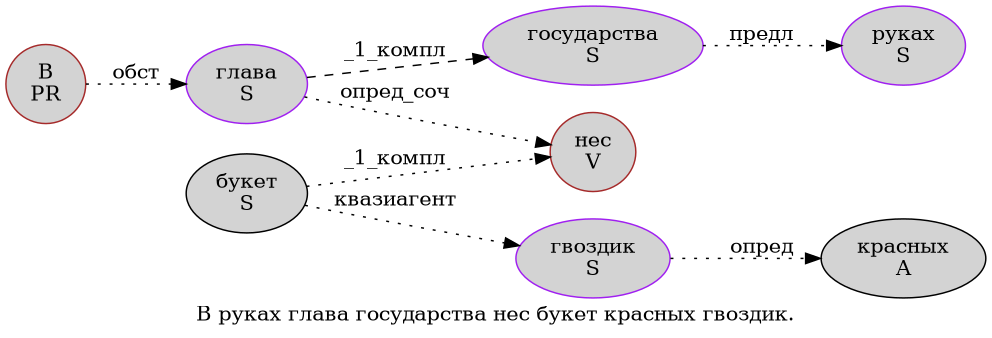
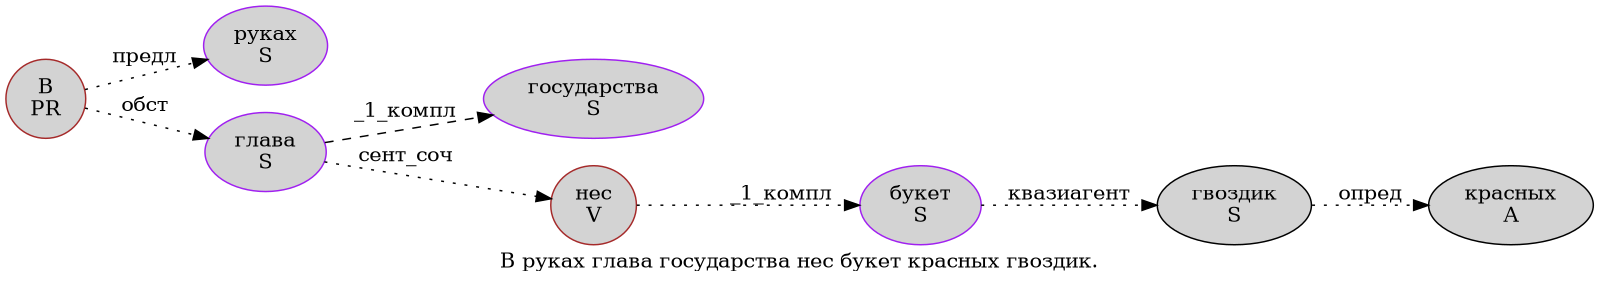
edge "государства S" -> "руках S": now "В PR" -> "руках S"
edge "глава S" -> "нес V": label "опред_соч" -> "сент_соч"
edge "букет S" -> "нес V": reversed
node "букет S": color black -> purple
node "гвоздик S": color purple -> black
